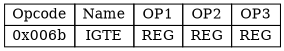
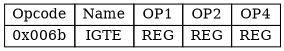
node "Opcode": text "OP3" -> "OP4"
